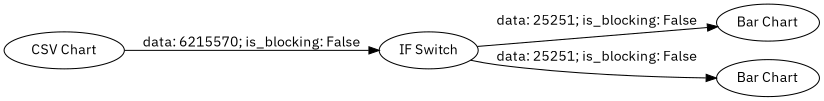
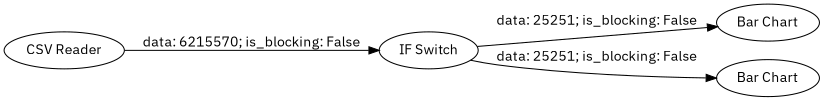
node "CSV Chart": label "CSV Chart" -> "CSV Reader"
